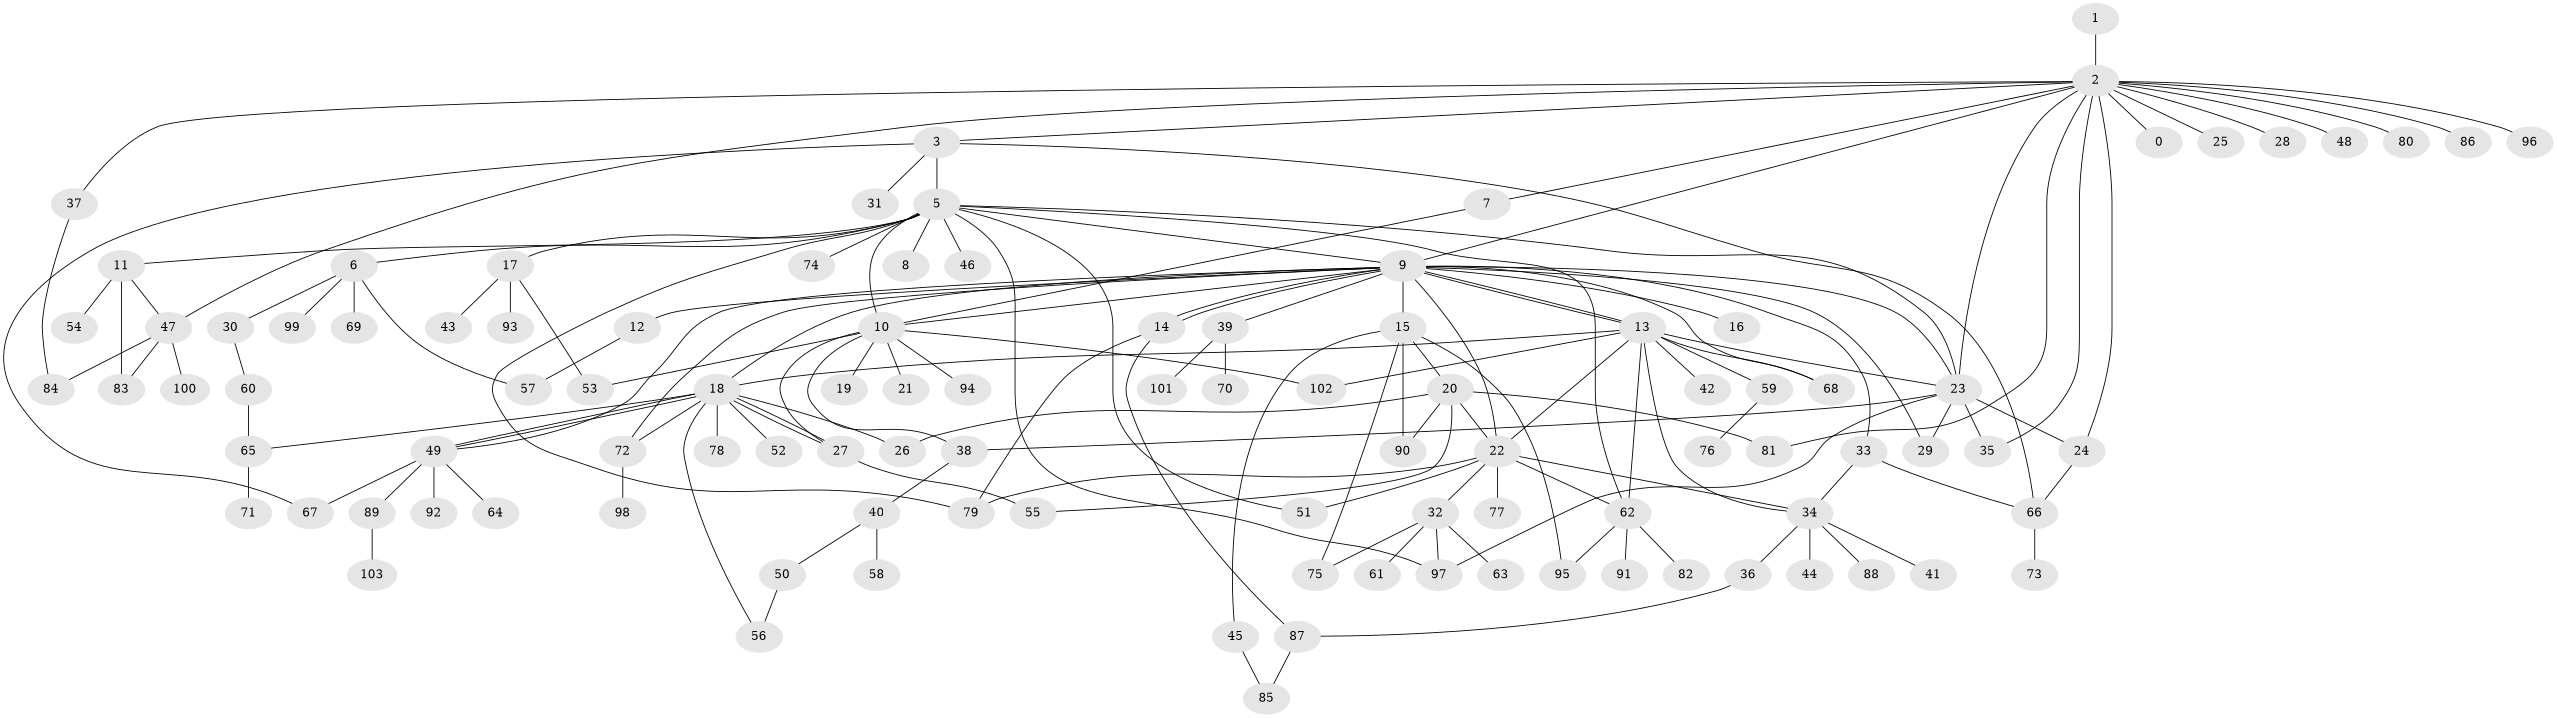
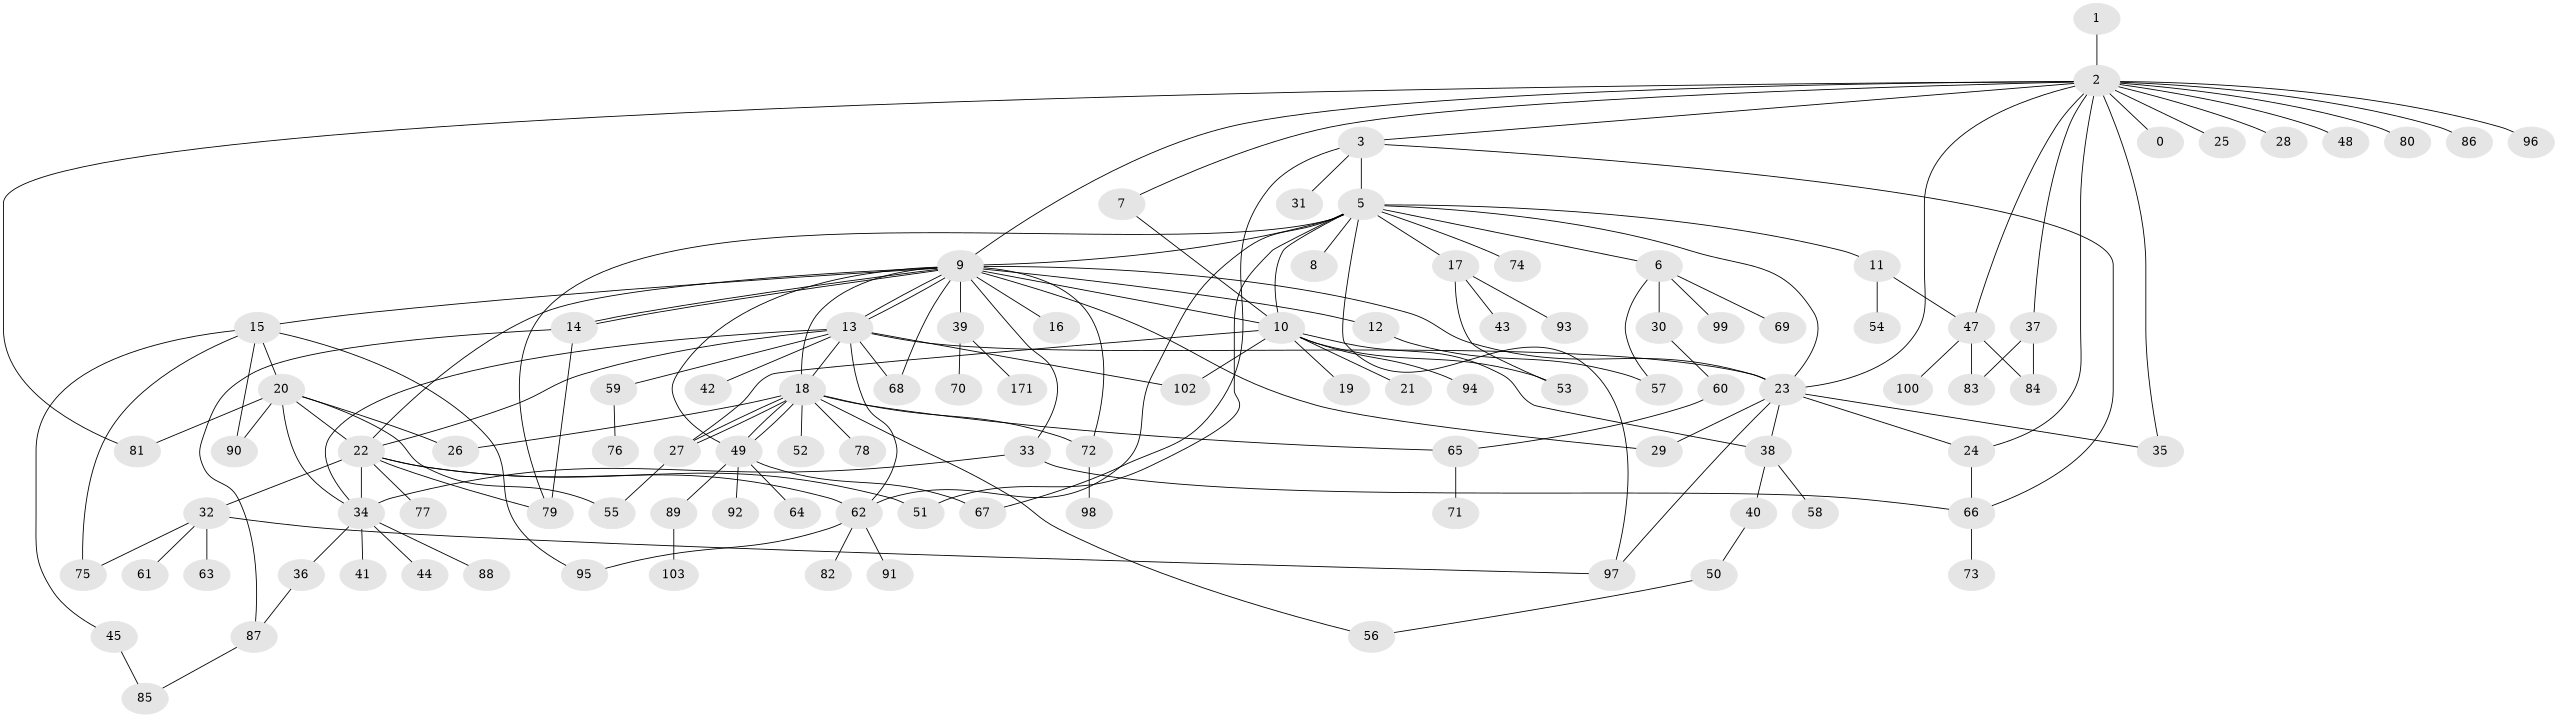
node "46": removed
edge "11" -- "83": now "37" -- "83"
node "101": label "101" -> "171"
edge "20" -- "34": added
edge "40" -- "58": now "38" -- "58"
